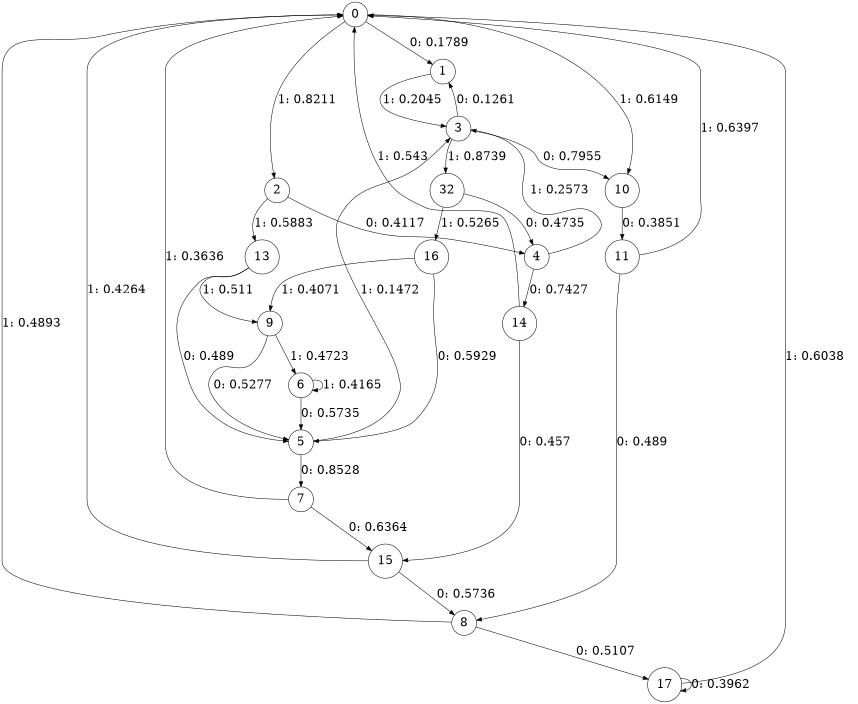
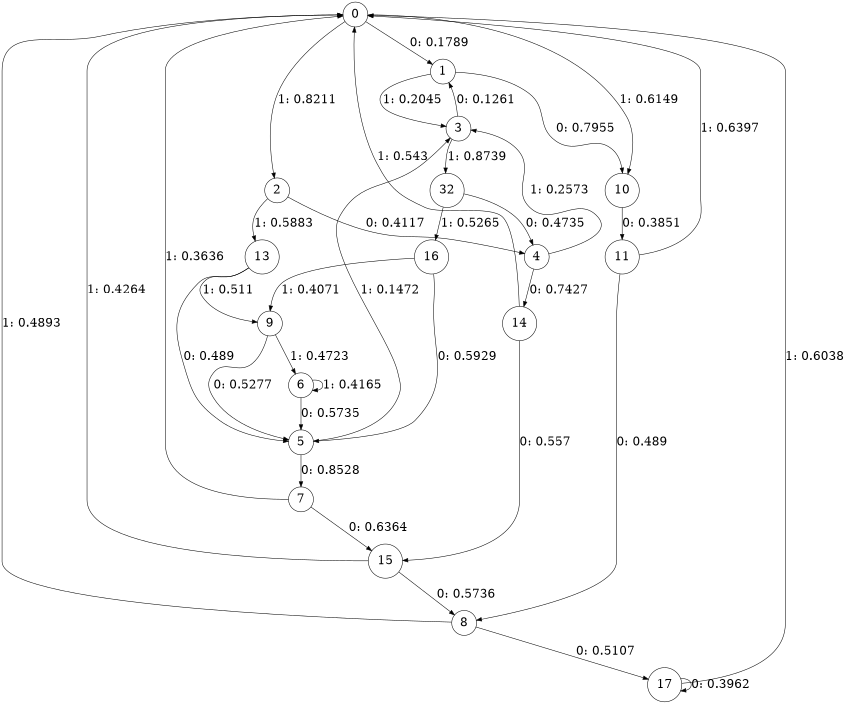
edge "3" -> "10": now "1" -> "10"
edge "14" -> "15": label "0: 0.457    " -> "0: 0.557    "
